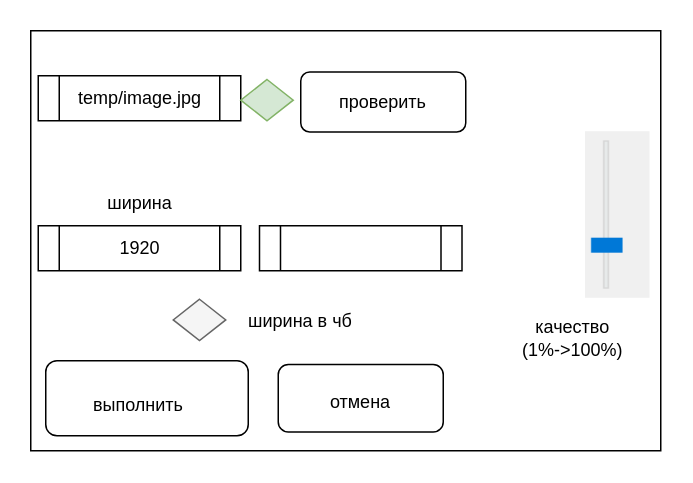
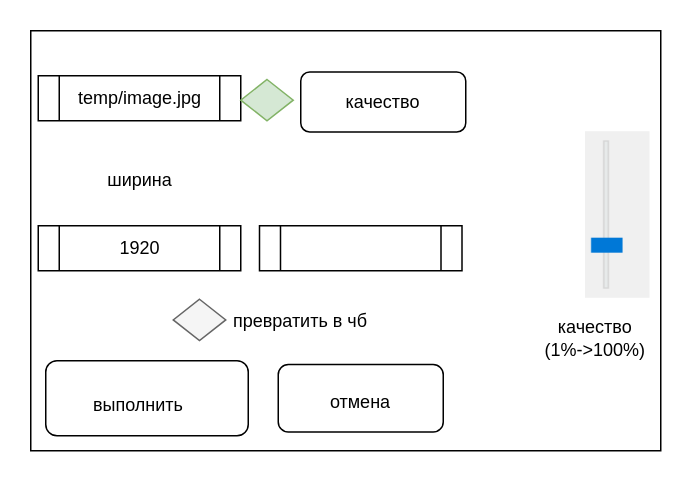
node "проверить": label "проверить" -> "качество"
node "ширина": moved (140, 203) -> (140, 181)
node "ширина в чб": label "ширина в чб" -> "превратить в чб"
node "качество (1%->100%)": moved (573, 338) -> (596, 338)
